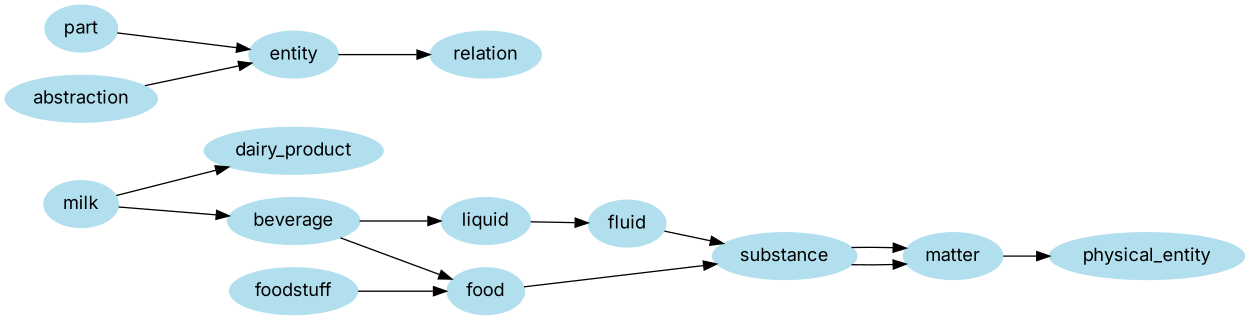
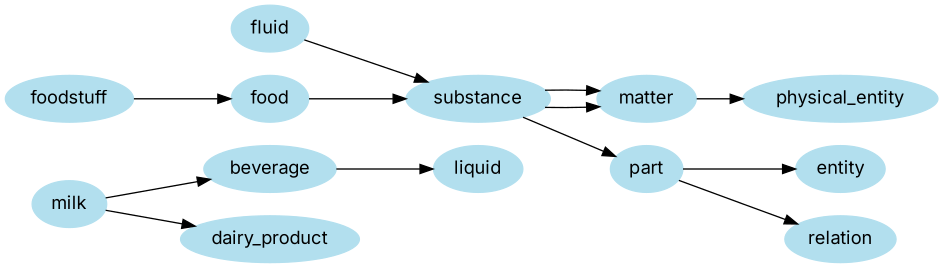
edge "entity" -> "relation": now "part" -> "relation"
node "abstraction": removed
edge "substance" -> "part": added
edge "liquid" -> "fluid": removed
edge "beverage" -> "food": removed
